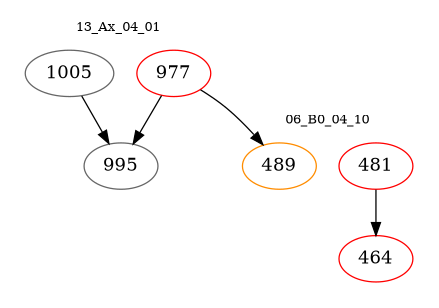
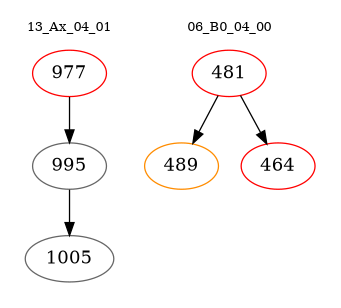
edge "1005" -> "995": reversed
cluster "06_B0_04_10": label "06_B0_04_10" -> "06_B0_04_00"
edge "977" -> "489": now "481" -> "489"
